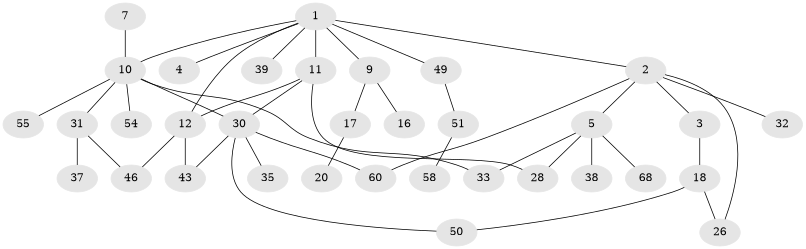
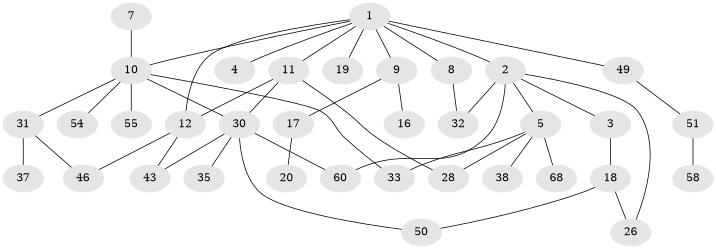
node "39": label "39" -> "19"
node "8": added
